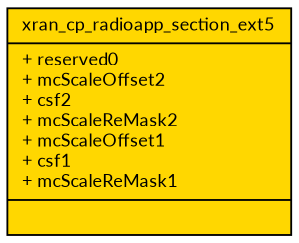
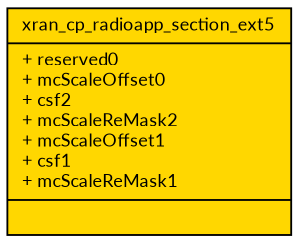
node "xran_cp_radioapp_section_ext5": text "+ mcScaleOffset2" -> "+ mcScaleOffset0"
